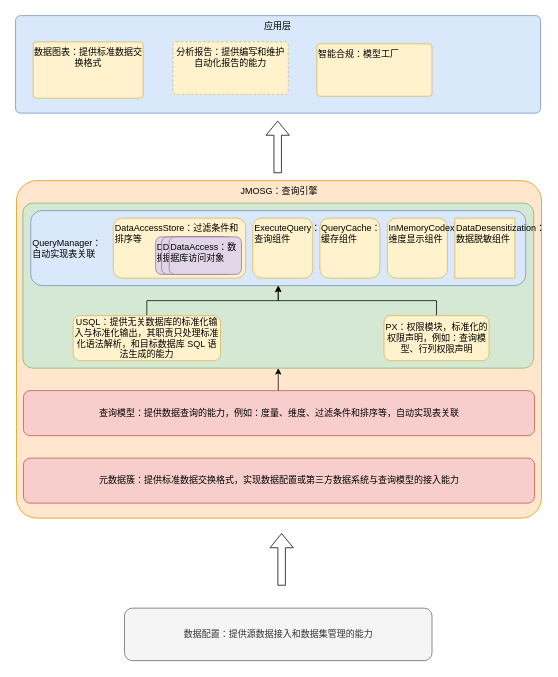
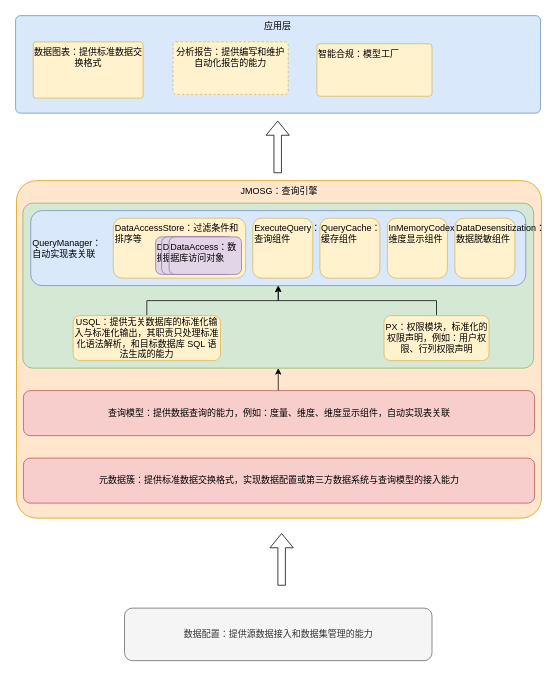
node "DataDesensitization：数据脱敏组件": shape rectangle -> rounded rectangle
node "PX：权限模块，标准化的权限声明，例如：查询模型、行列权限声明": label "PX：权限模块，标准化的权限声明，例如：查询模型、行列权限声明" -> "PX：权限模块，标准化的权限声明，例如：用户权限、行列权限声明"
node "查询模型：提供数据查询的能力，例如：度量、维度、过滤条件和排序等，自动实现表关联": label "查询模型：提供数据查询的能力，例如：度量、维度、过滤条件和排序等，自动实现表关联" -> "查询模型：提供数据查询的能力，例如：度量、维度、维度显示组件，自动实现表关联"
